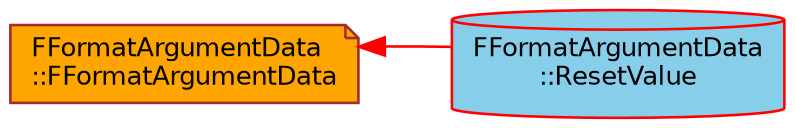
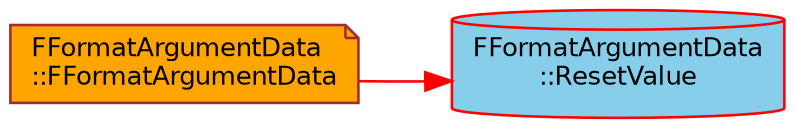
edge "FFormatArgumentData ::ResetValue" -> "FFormatArgumentData ::FFormatArgumentData": reversed
